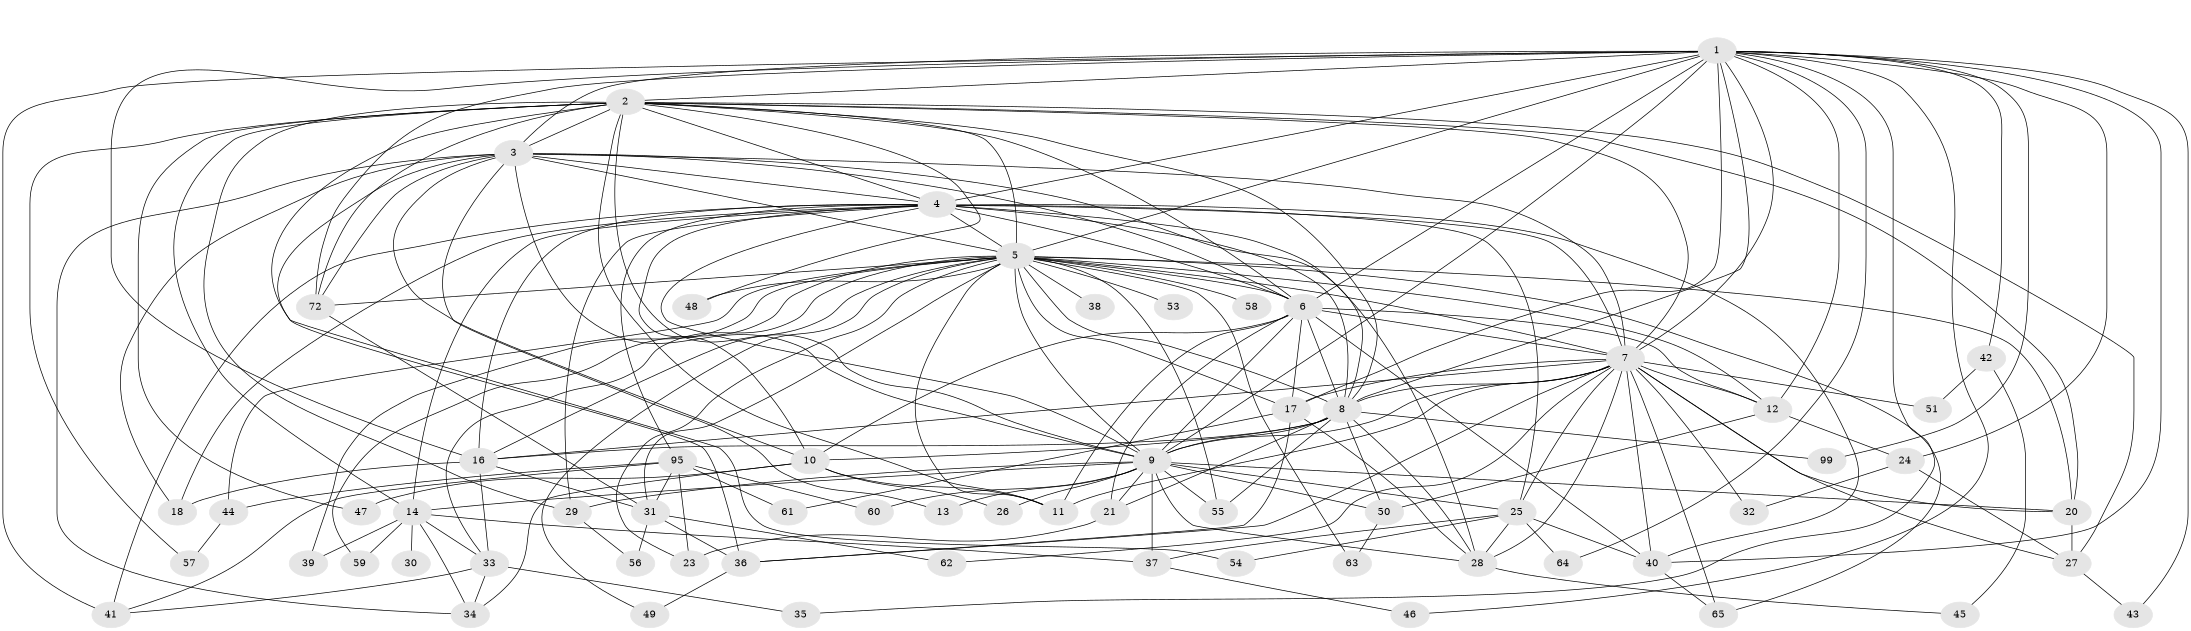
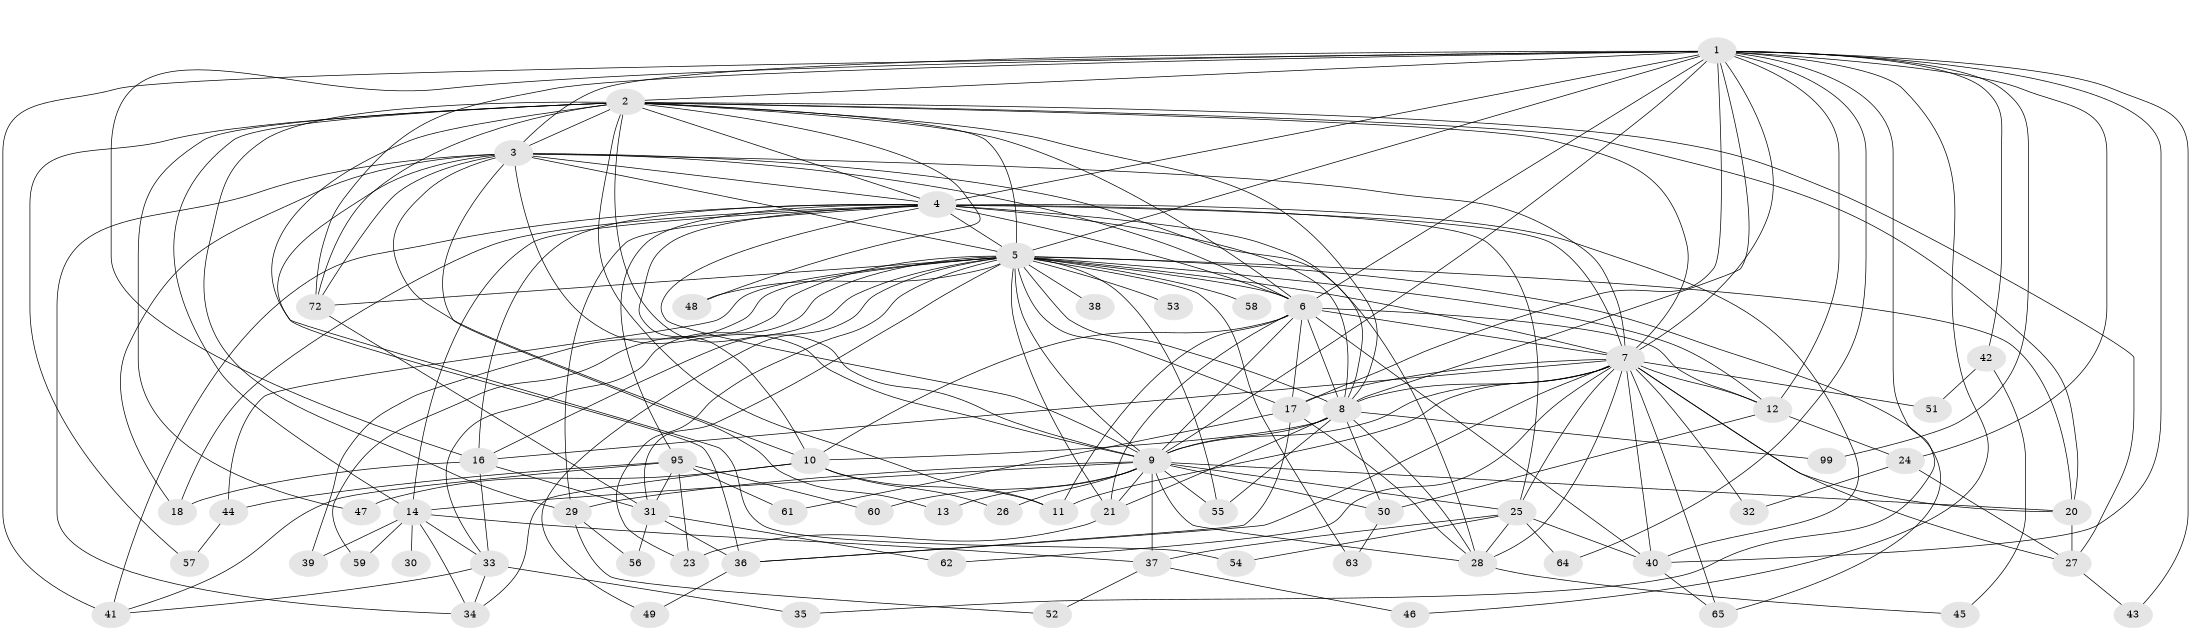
edge "5" -- "11": now "5" -- "21"
edge "8" -- "16": removed
node "52": added
